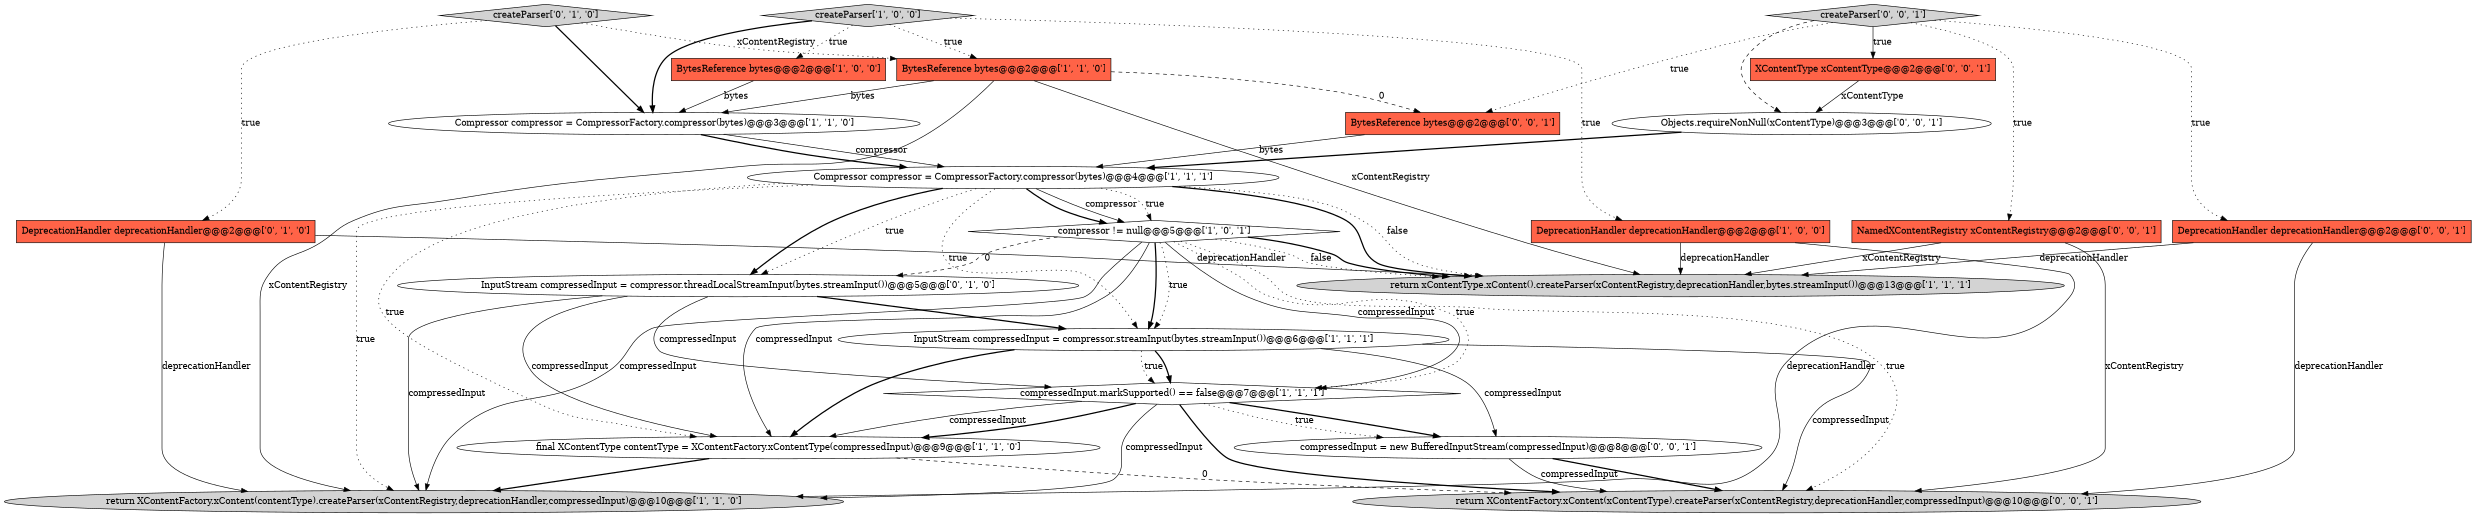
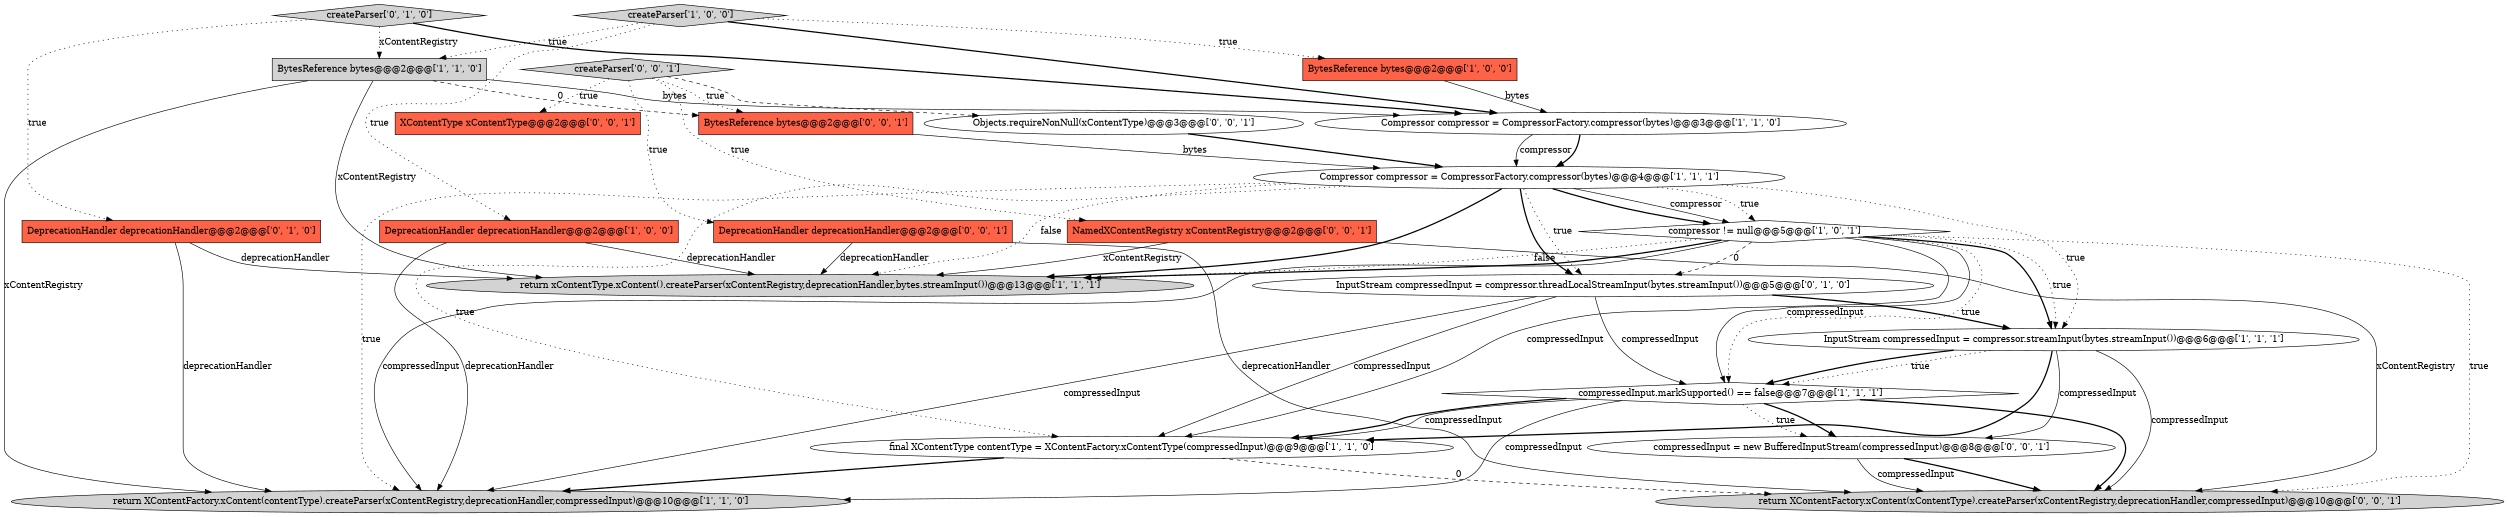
edge "createParser['0', '0', '1']" -> "XContentType xContentType@@@2@@@['0', '0', '1']": style solid -> dotted
node "BytesReference bytes@@@2@@@['1', '1', '0']": fillcolor tomato -> lightgray
edge "XContentType xContentType@@@2@@@['0', '0', '1']" -> "Objects.requireNonNull(xContentType)@@@3@@@['0', '0', '1']": removed, label "xContentType"
